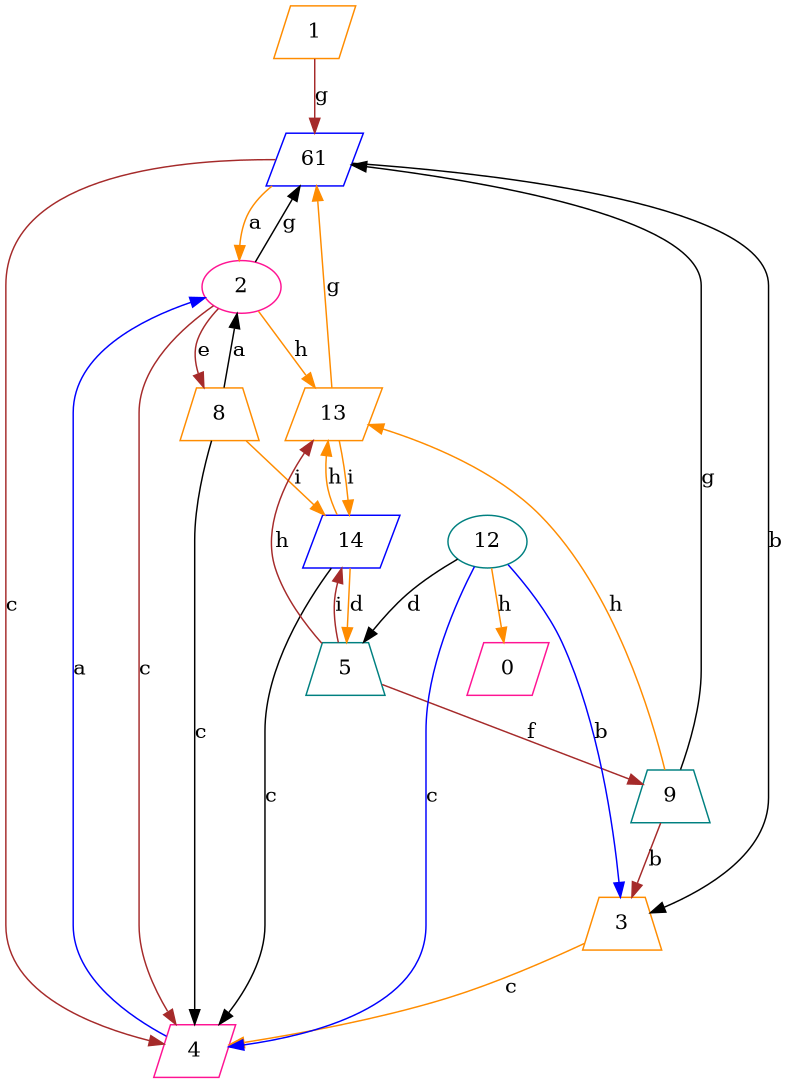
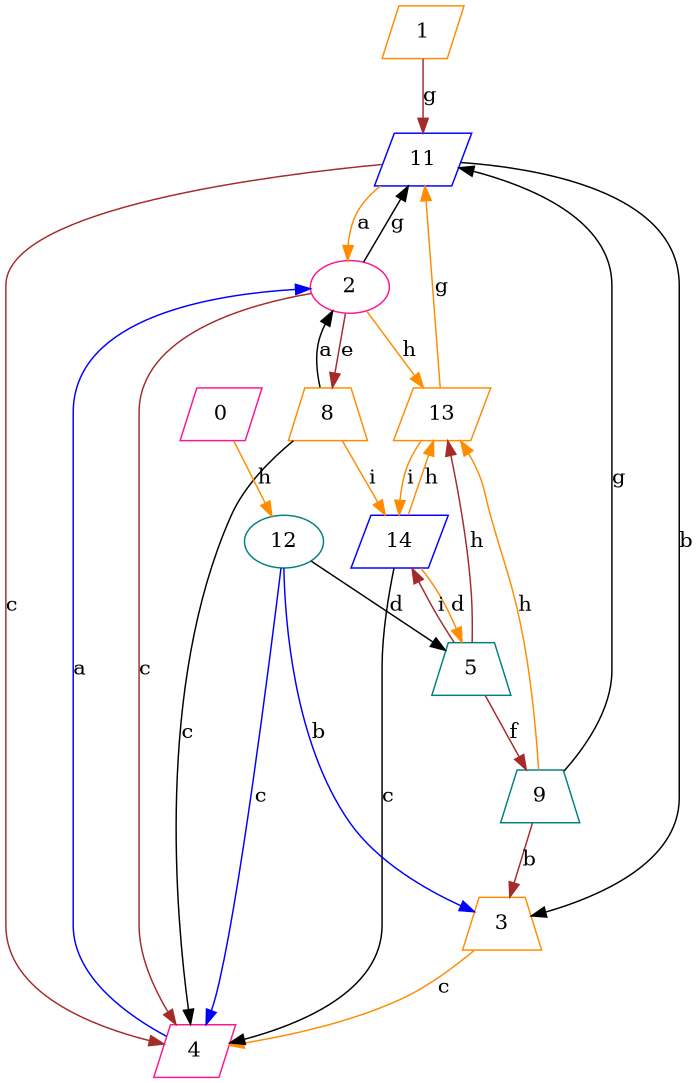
node "61": label "61" -> "11"
edge "12" -> "0": reversed
